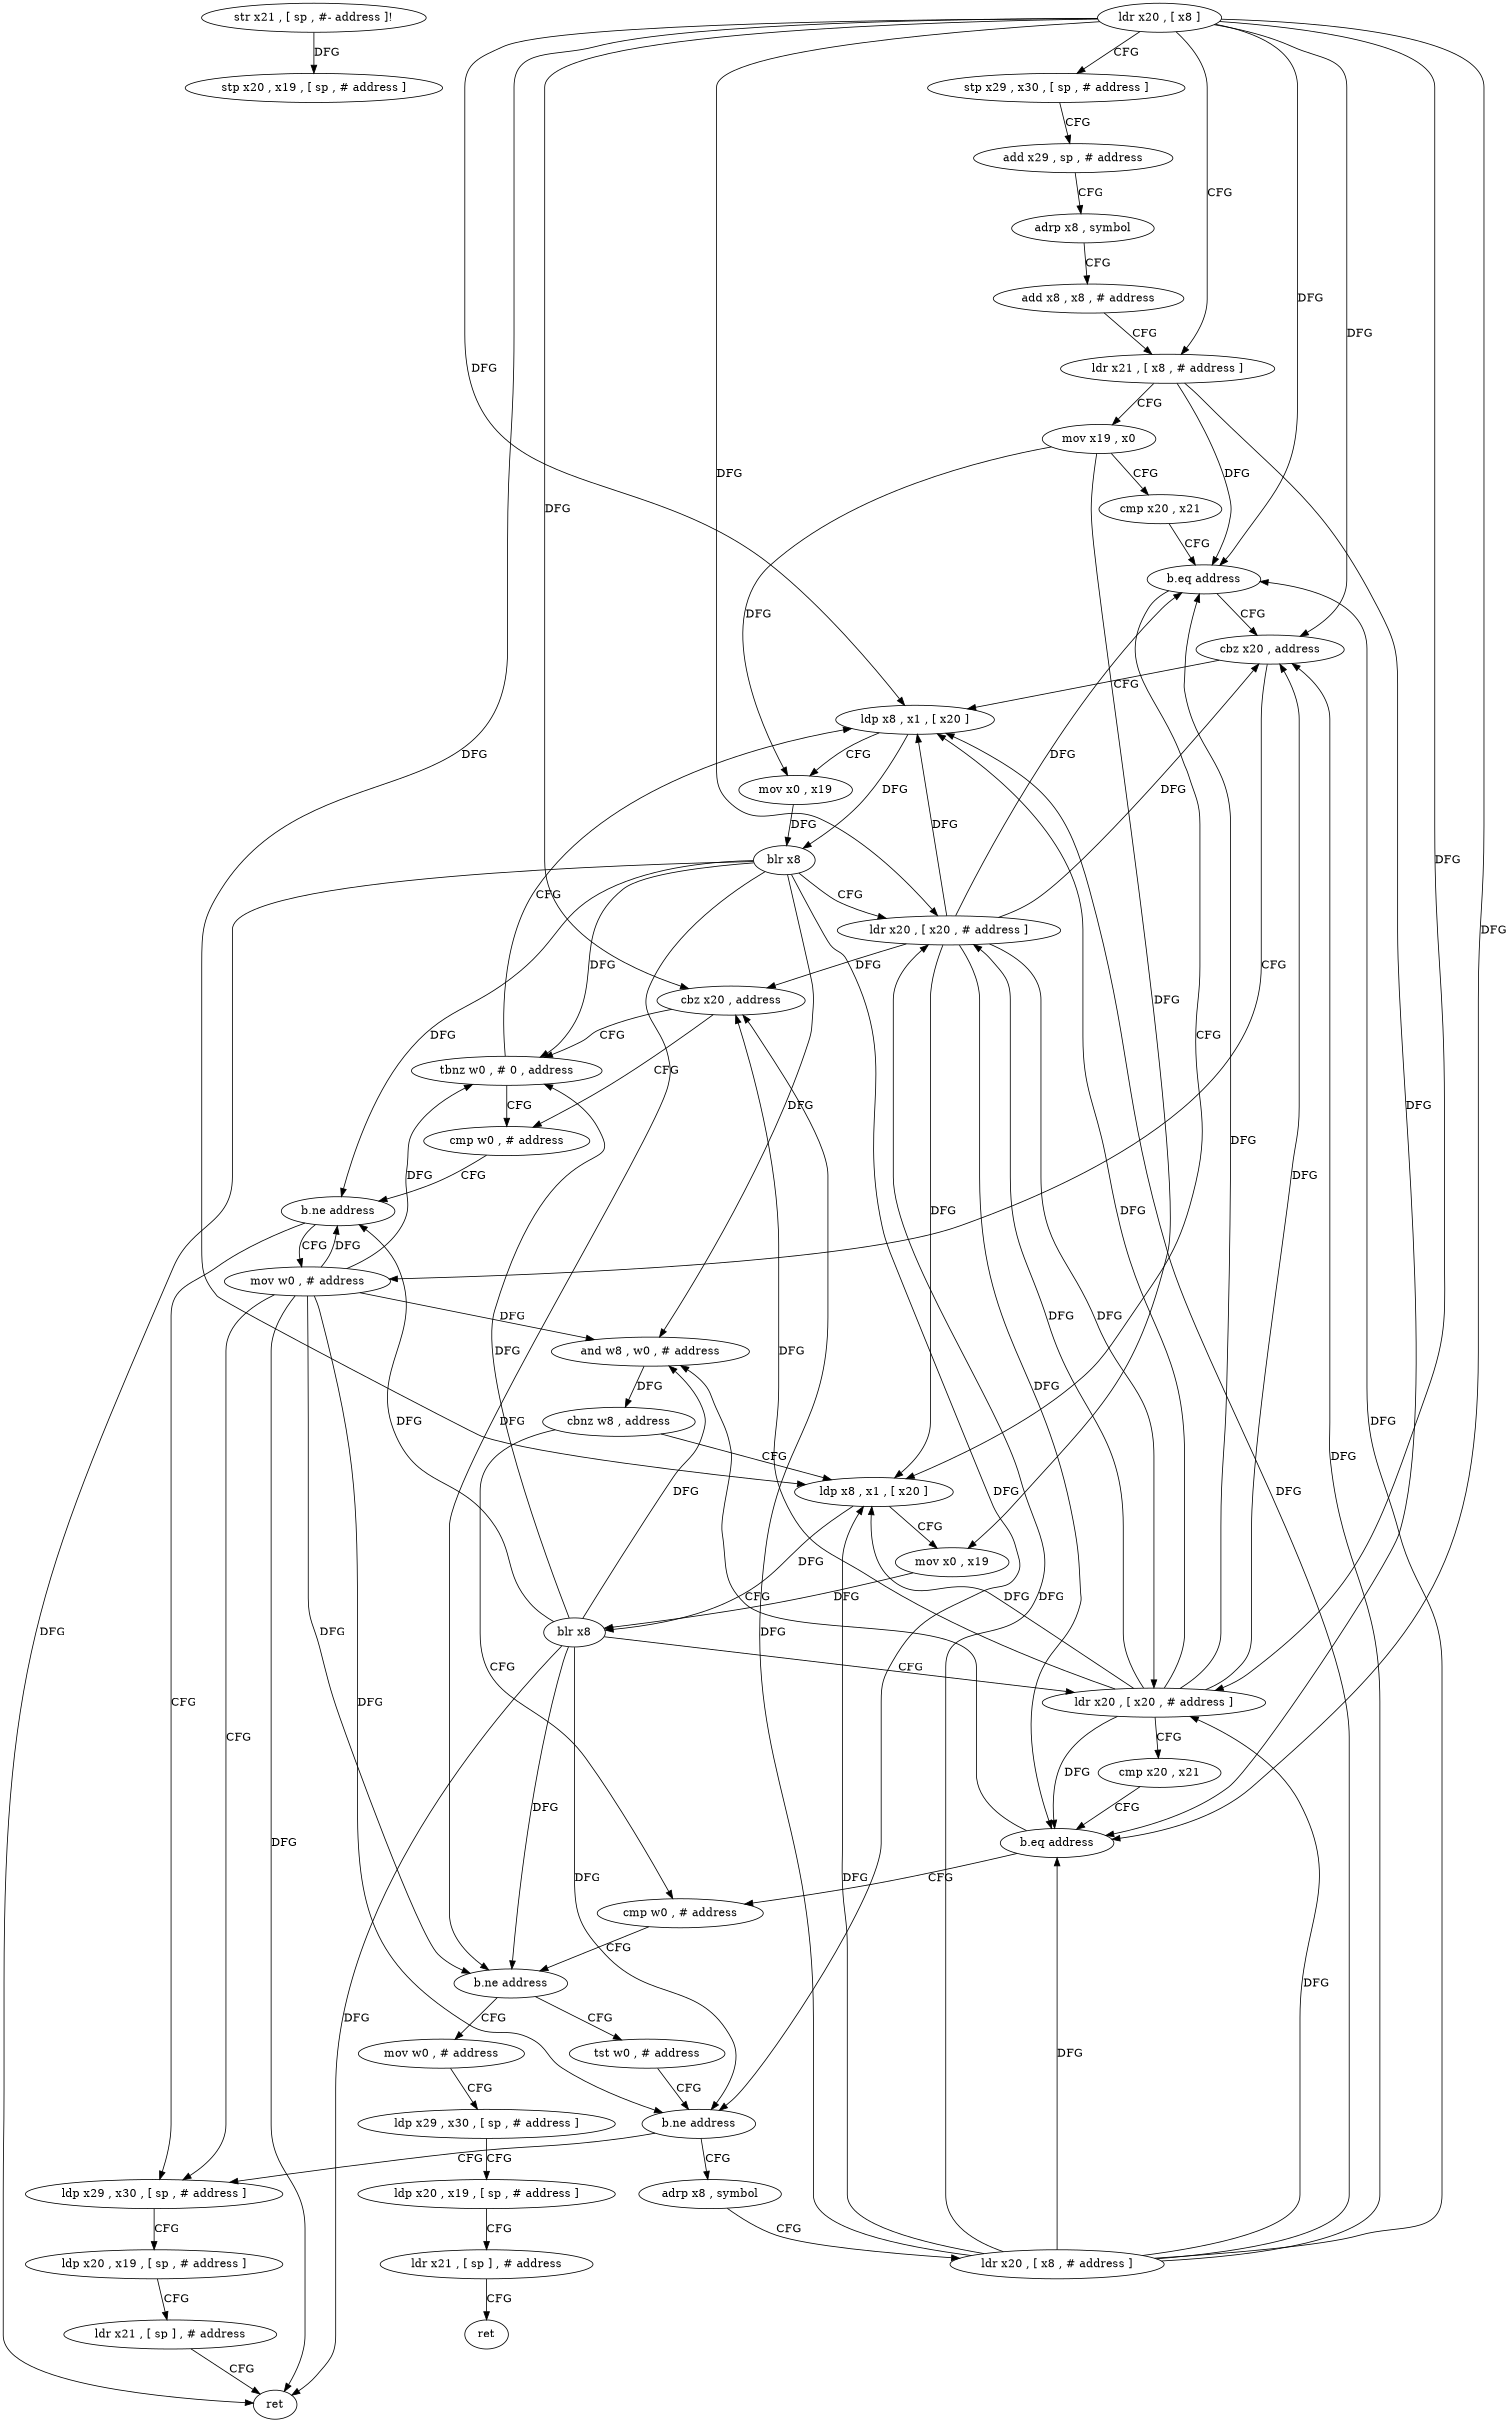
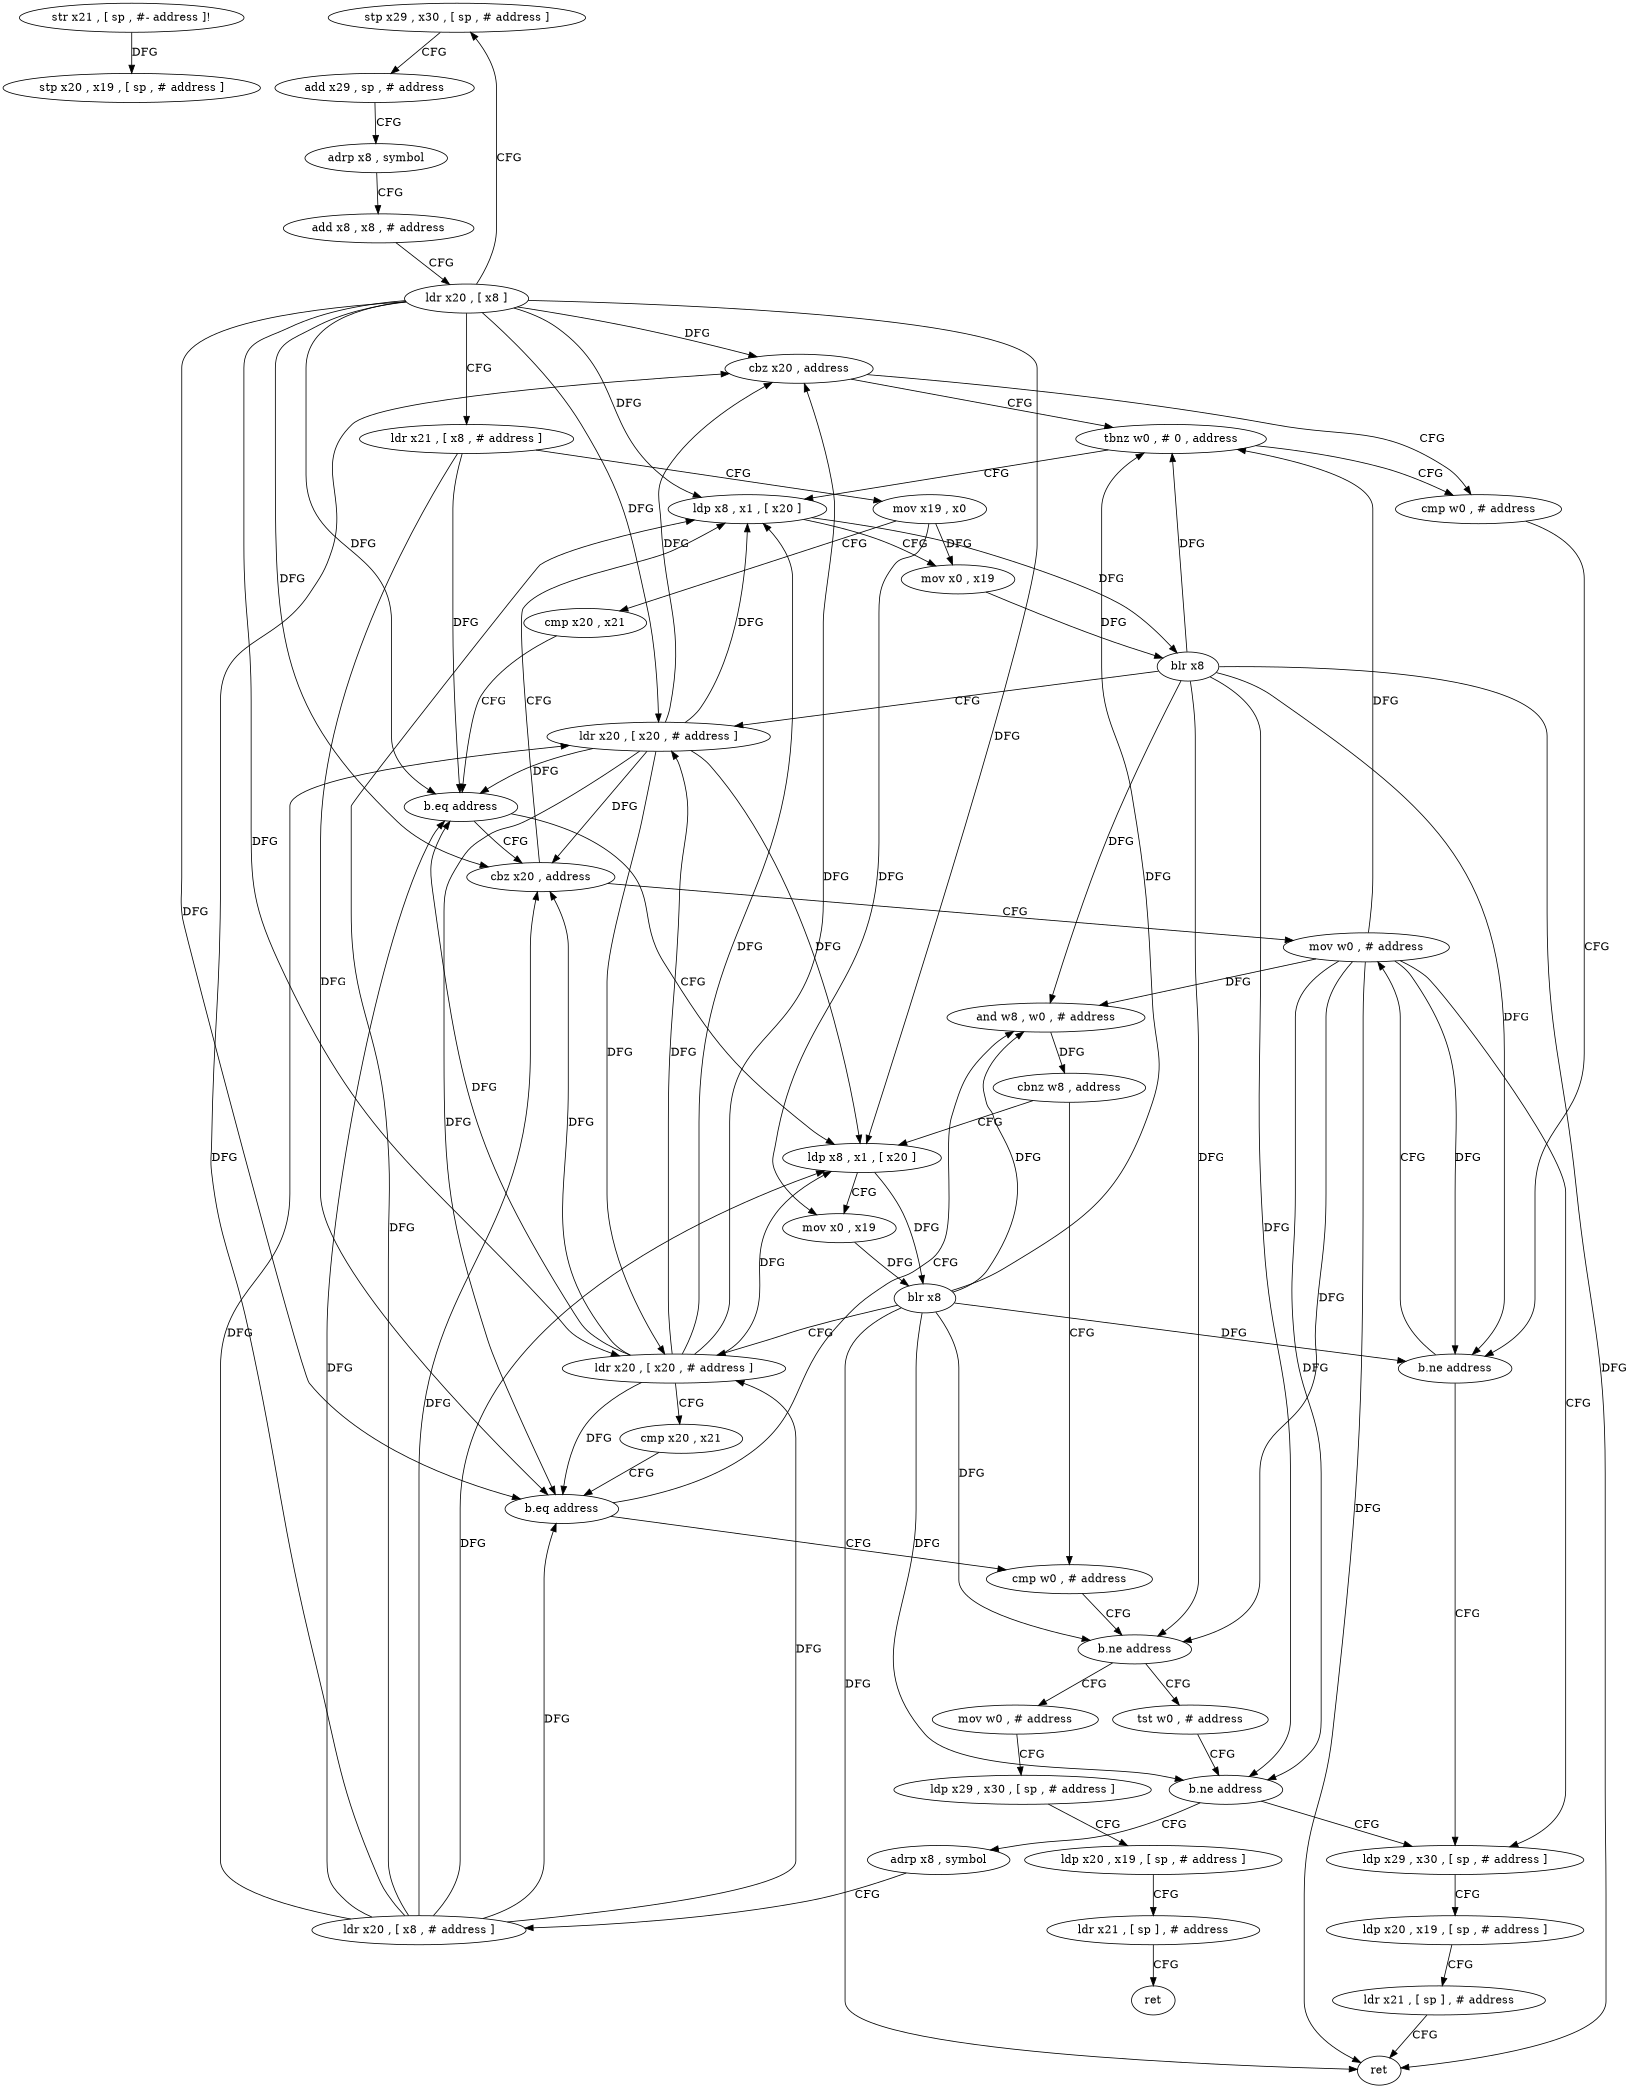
edge "add x8 , x8 , # address" -> "ldr x21 , [ x8 , # address ]": now "add x8 , x8 , # address" -> "ldr x20 , [ x8 ]"
